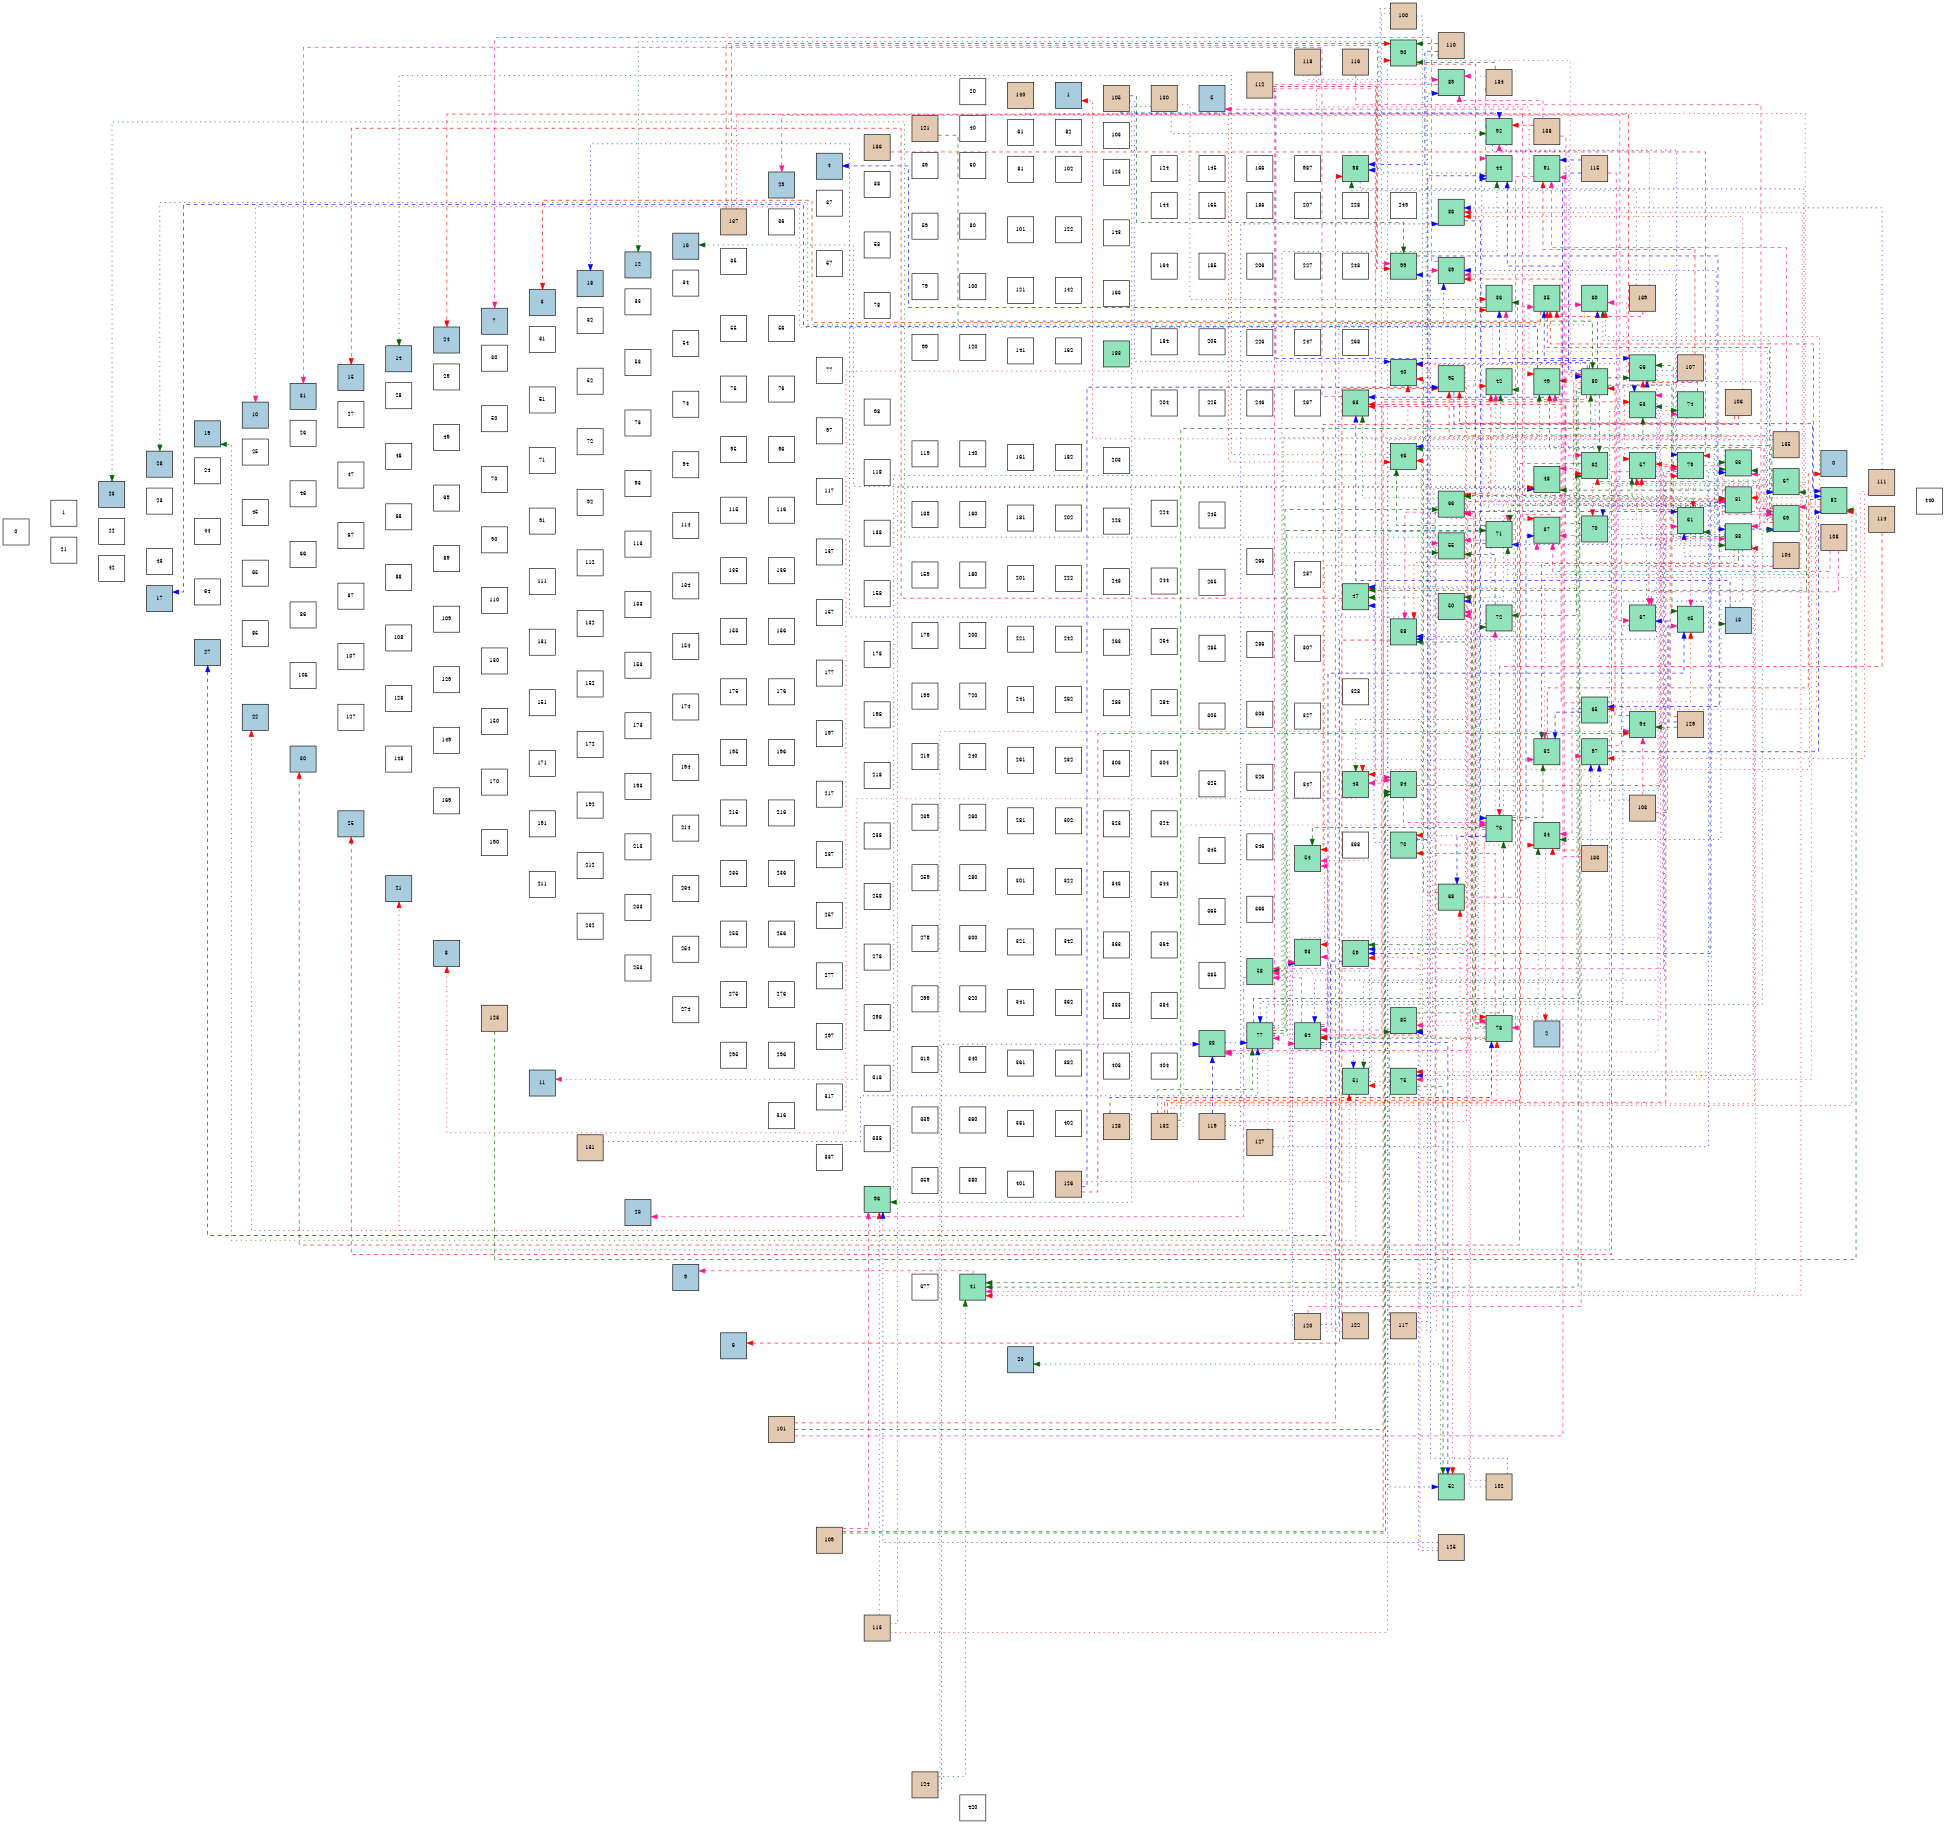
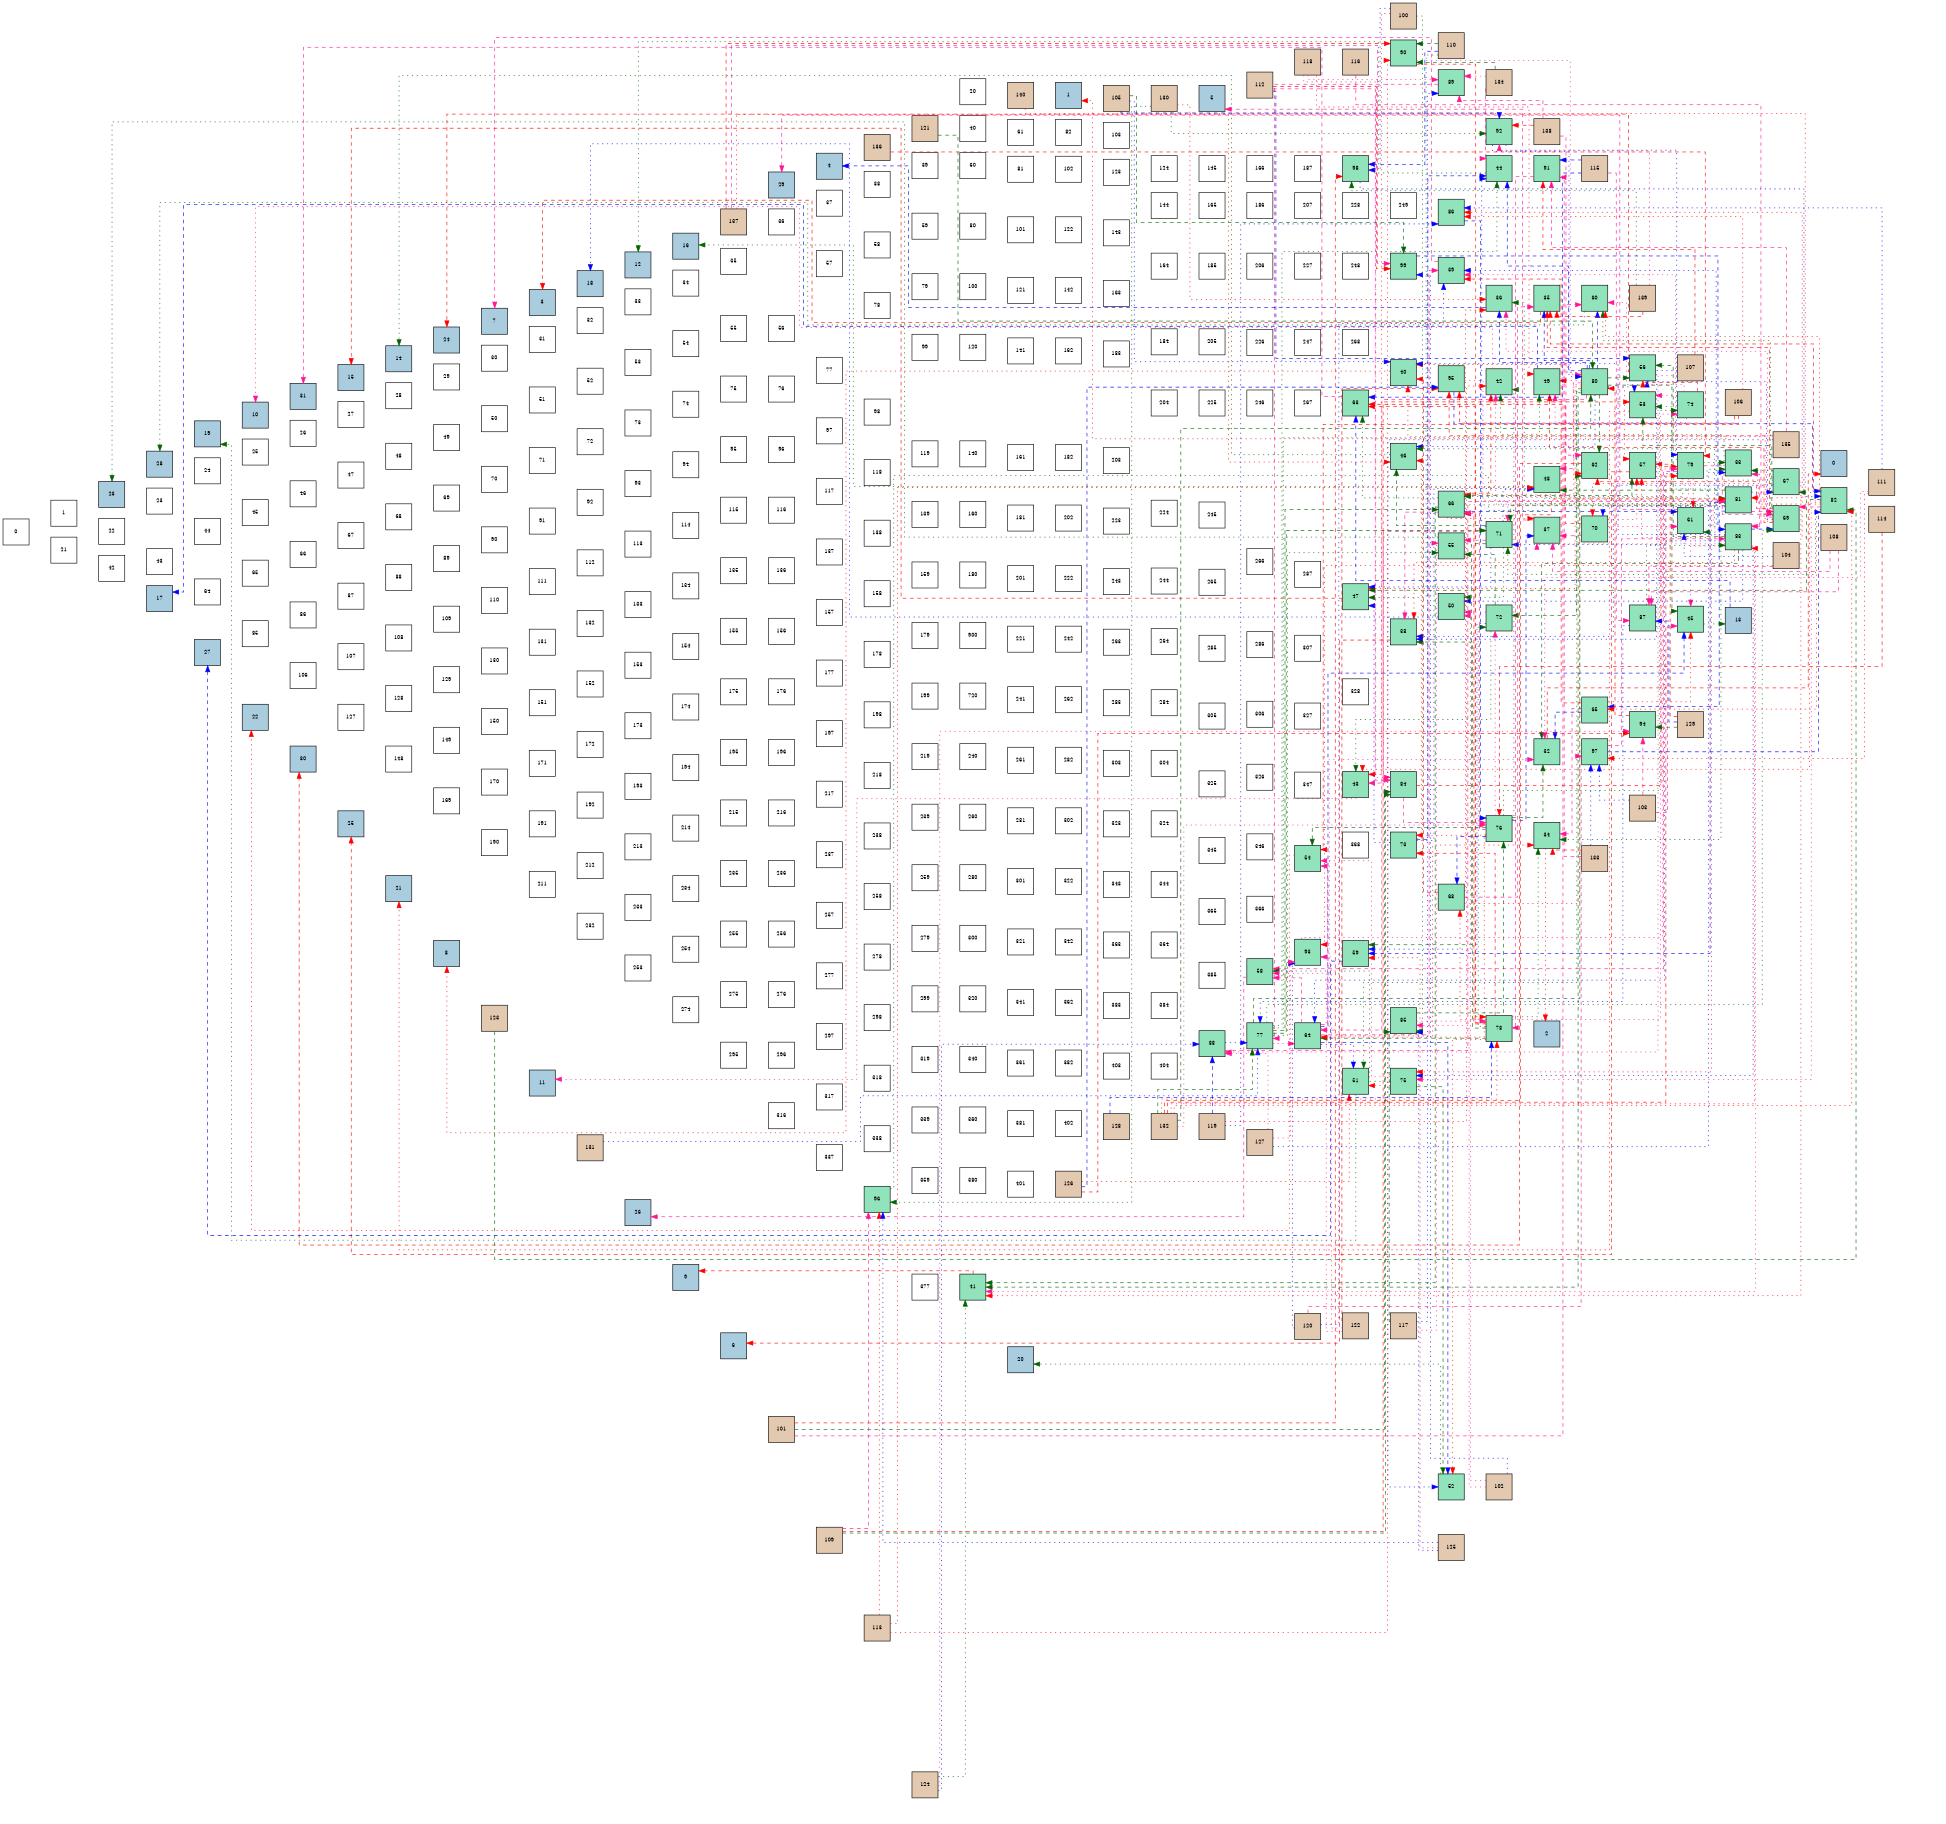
node "987": label "987" -> "187"
node "183": fillcolor #91e3bb -> #ffffff
node "440": removed
node "200": label "200" -> "900"
edge "41" -> "9": color deeppink -> red
node "420": removed
